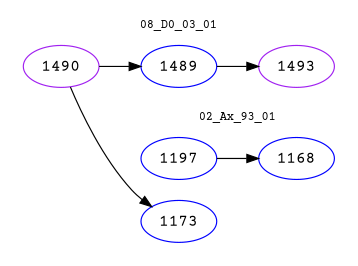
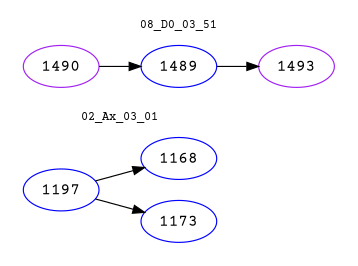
cluster "08_D0_03_01": label "08_D0_03_01" -> "08_D0_03_51"
cluster "02_Ax_93_01": label "02_Ax_93_01" -> "02_Ax_03_01"
edge "1490" -> "1173": now "1197" -> "1173"
